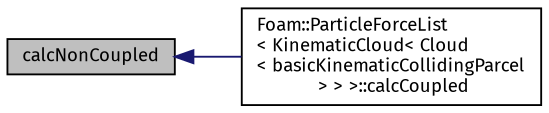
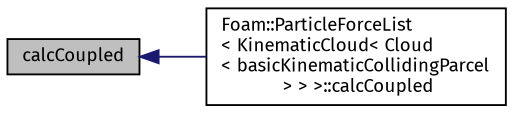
node "calcNonCoupled": label "calcNonCoupled" -> "calcCoupled"
